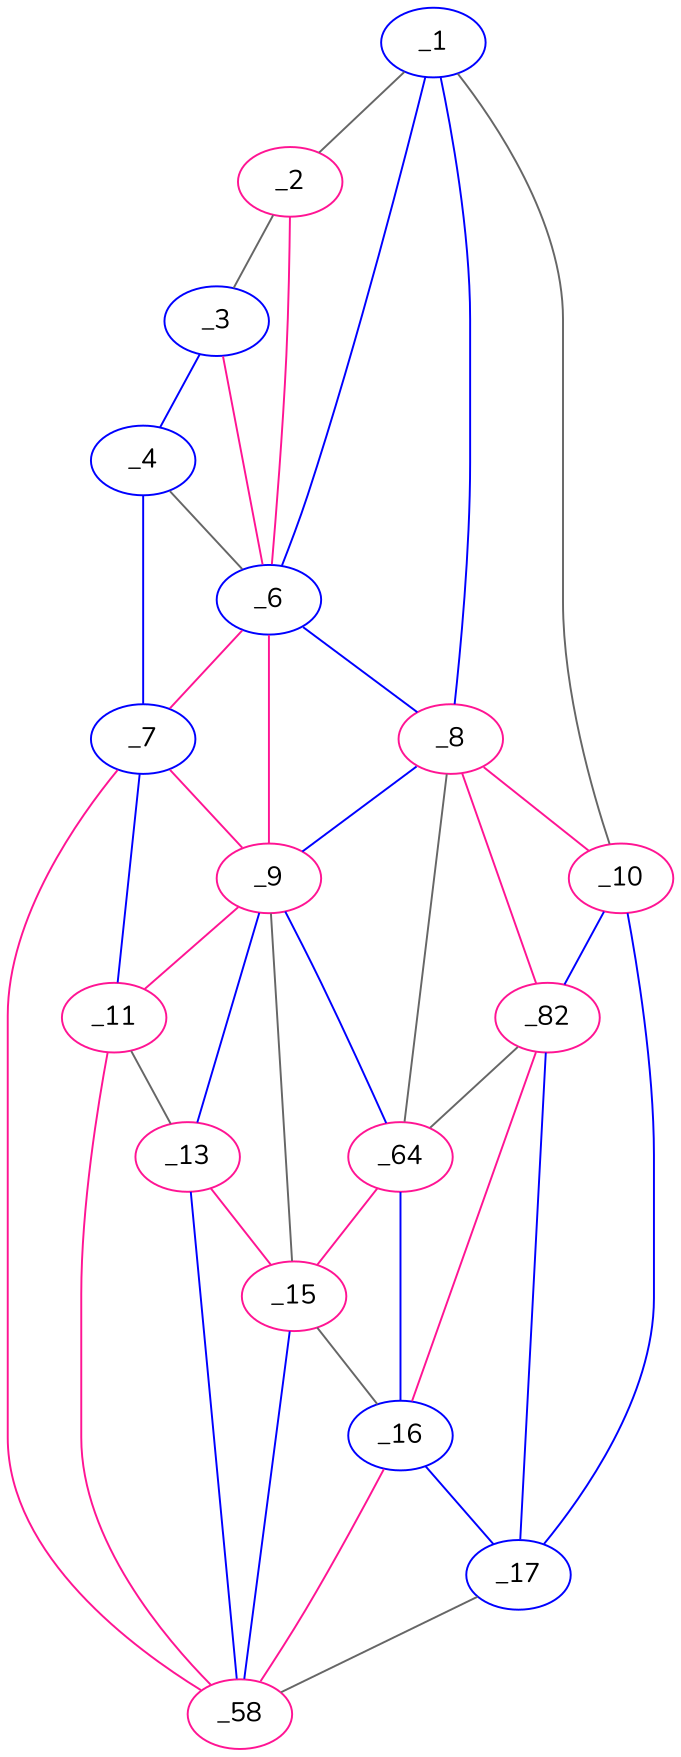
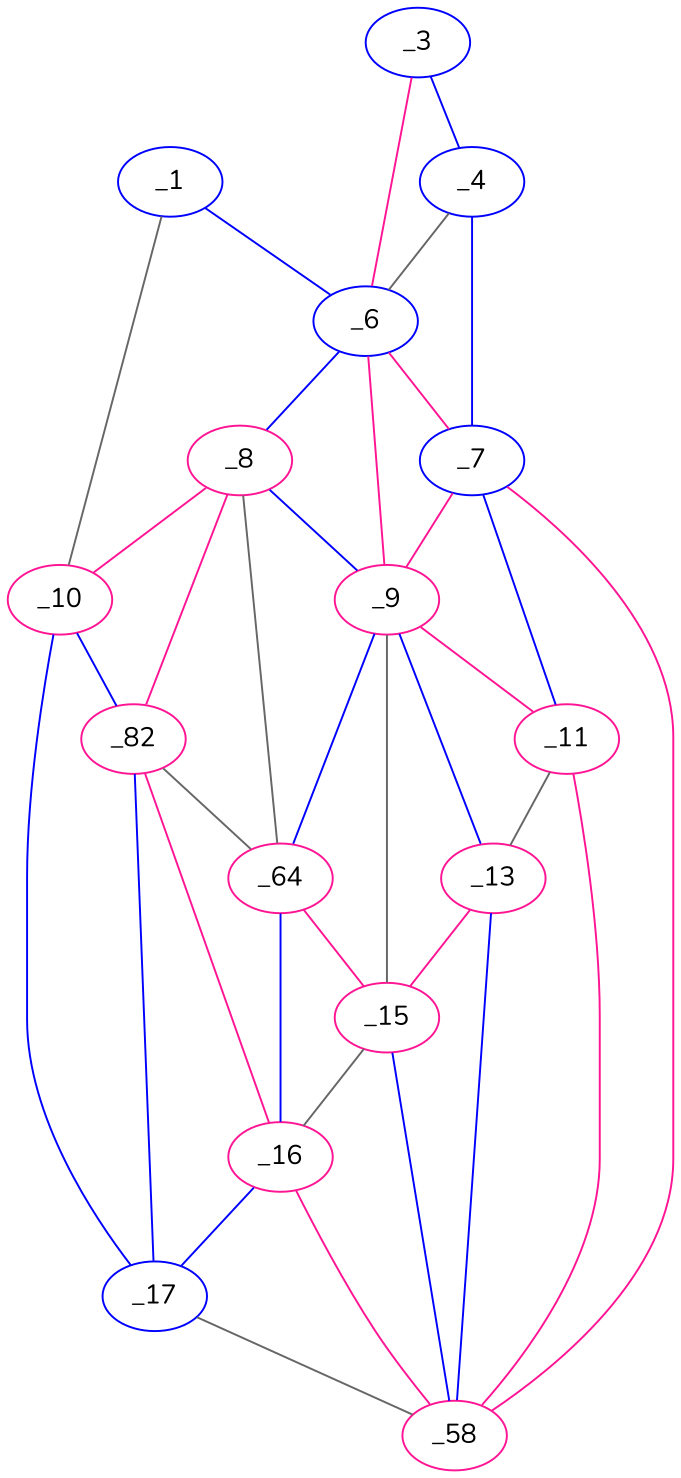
node "_2": removed
edge "_1" -- "_8": removed
node "_16": color blue -> deeppink
